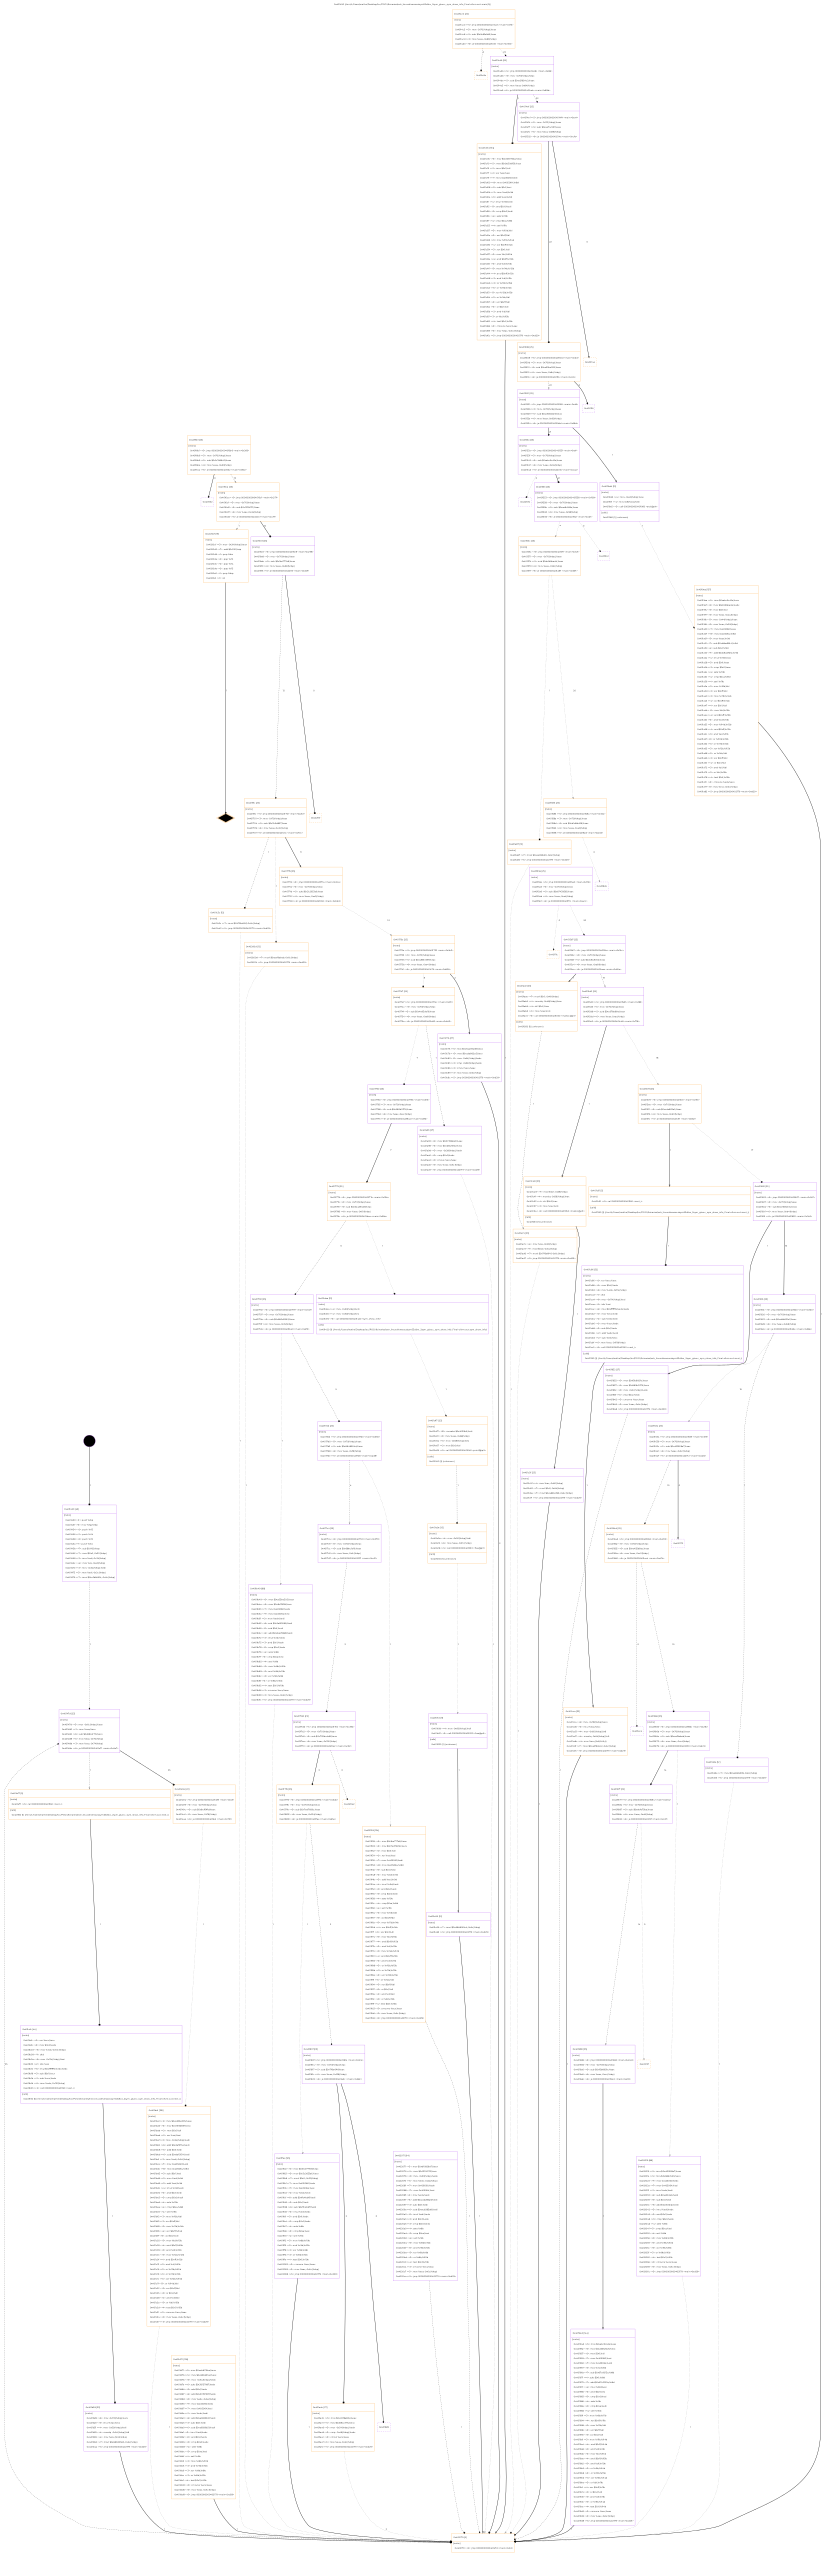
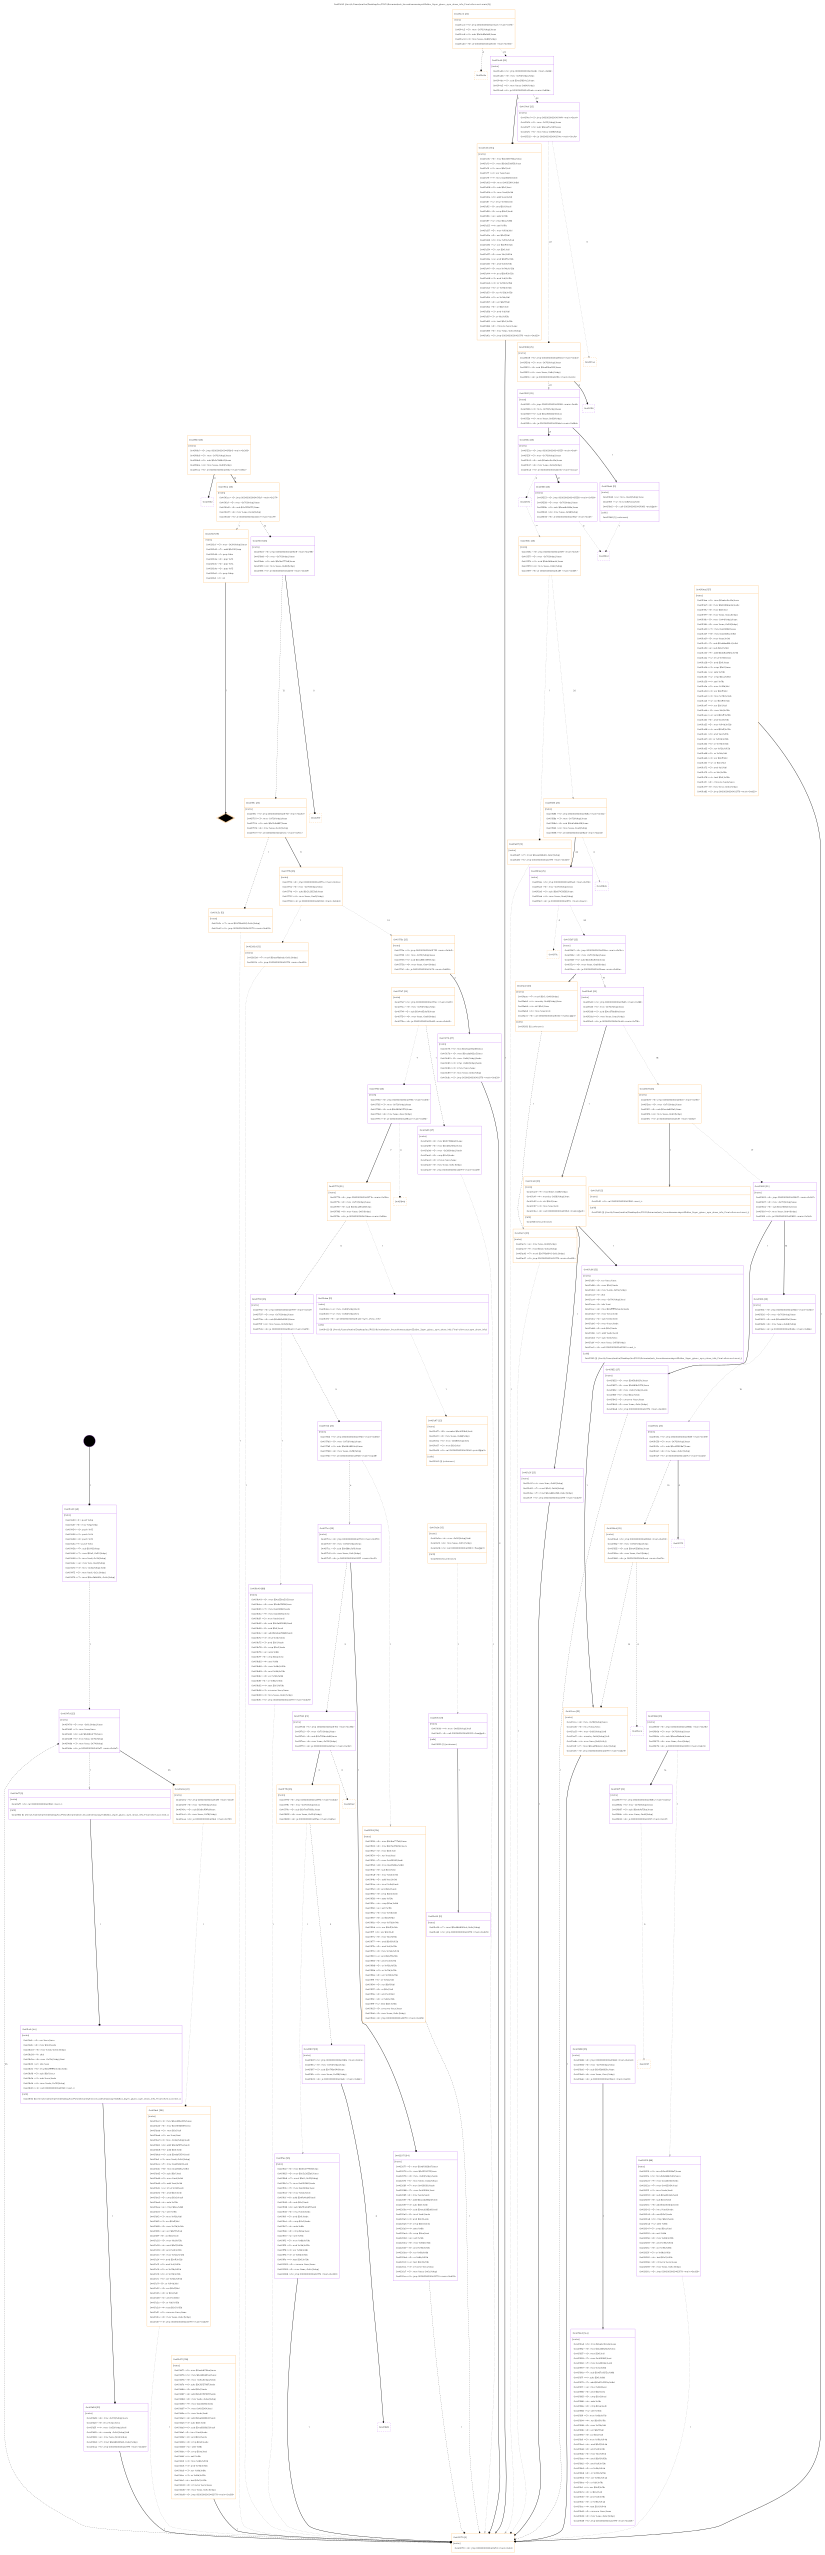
edge "0x4014ef [25]" -> "0x401508 [25]": style bold -> dotted
edge "0x4014ef [25]" -> "0x40214e": style bold -> dotted
edge "0x4016b1 [25]" -> "0x4016ca [25]": style dashed -> bold
edge "0x4016ca [25]" -> "0x4016e3 [25]": style bold -> dashed
edge "0x401553 [25]" -> "0x40156c [25]": now "0x4020fa" -> "0x40156c [25]"
edge "0x4019dd [13]" -> "0x4019ea [157]": now "0x4019dd [13]" -> "0x401941"
edge "0x401585 [25]" -> "0x40159e [25]": added, label "20"
edge "0x4016fc [25]" -> "0x40200d [12]": now "0x401715 [25]" -> "0x40200d [12]"
edge "0x40172e [25]" -> "0x401747 [25]": removed, label "8"
node "0x40184d": added
edge "0x401c91 [5]" -> "0x401c96 [52]": now "0x401c48 [23]" -> "0x401c96 [52]"
edge "0x401df7 [23]" -> "0x401e0e [15]": removed, label "1"
edge "0x40164d [25]" -> "0x401666 [25]": now "0x40164d [25]" -> "0x401cca [33]"
node "0x401dde [12]": removed
node "0x401af7 [5]": color darkorange -> purple
edge "0x4017c4 [25]" -> "0x402071 [94]": added, label "1"
edge "0x40167f [25]" -> "0x401698 [25]": removed, label "14"
edge "0x401e26 [12]" -> "0x402179 [5]": removed, label "1"
node "0x401adc [27]": removed
edge "0x40194d [144]" -> "0x402179 [5]": removed, label "1"
